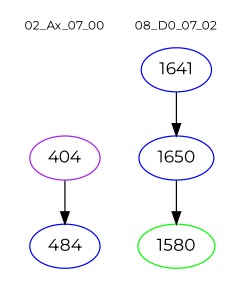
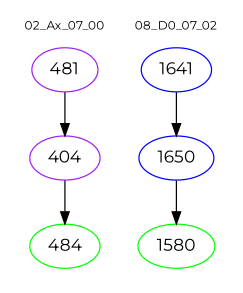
node "481": added
node "484": color blue -> green
